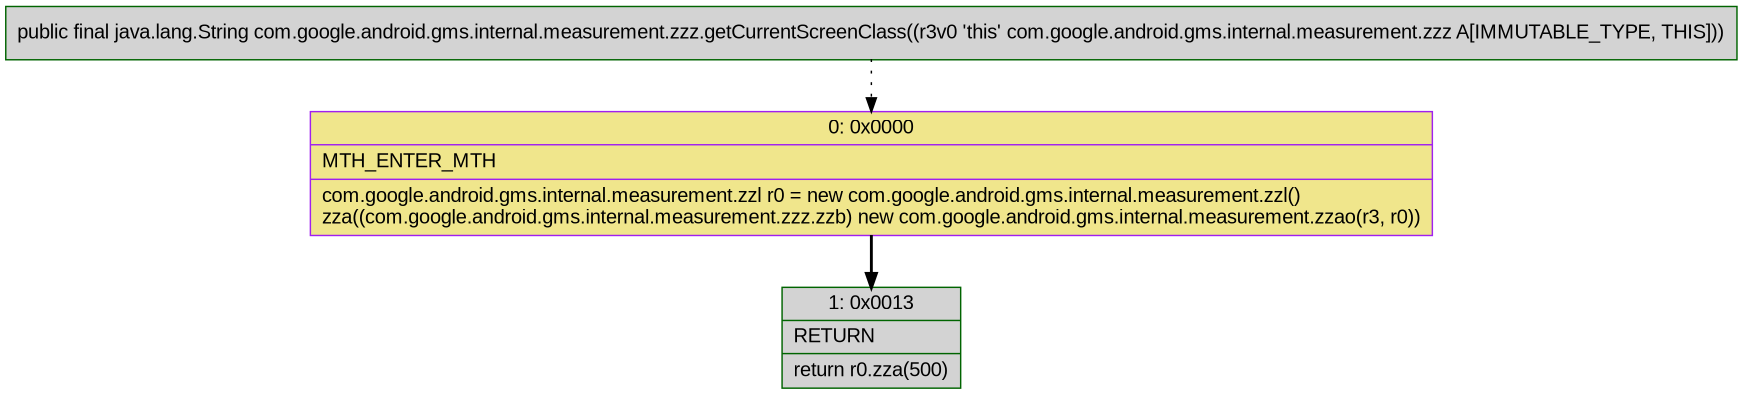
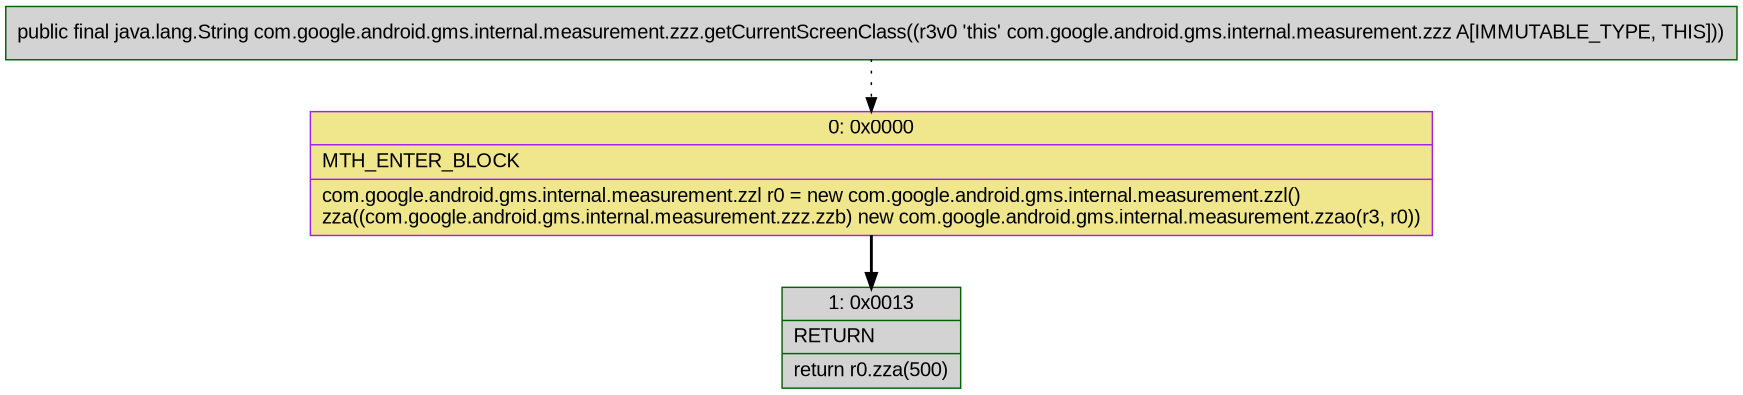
node "0: 0x0000": text "MTH_ENTER_MTH" -> "MTH_ENTER_BLOCK"
